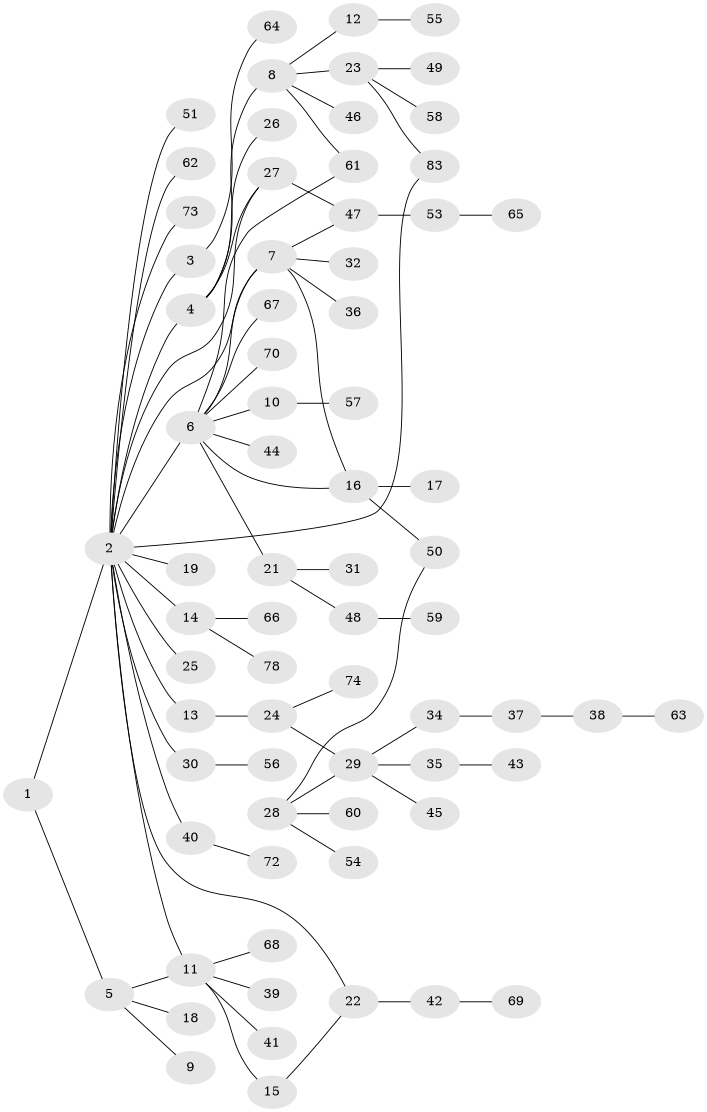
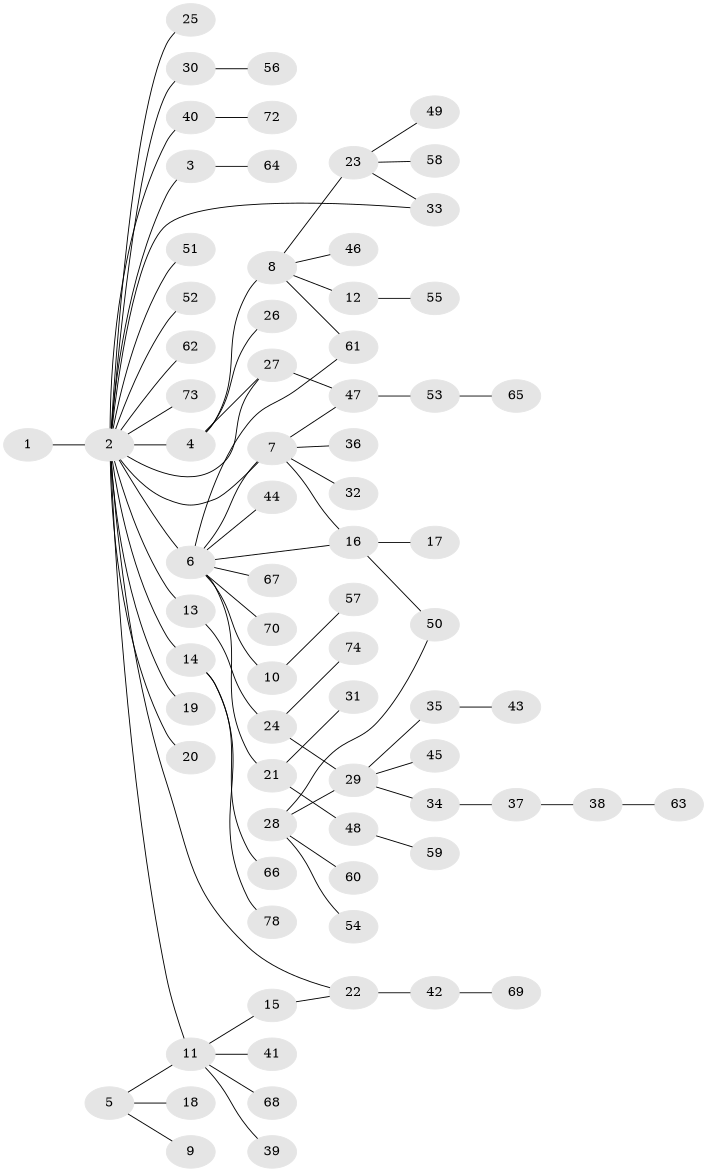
node "83": label "83" -> "33"
node "52": added
node "20": added
edge "1" -- "5": removed
